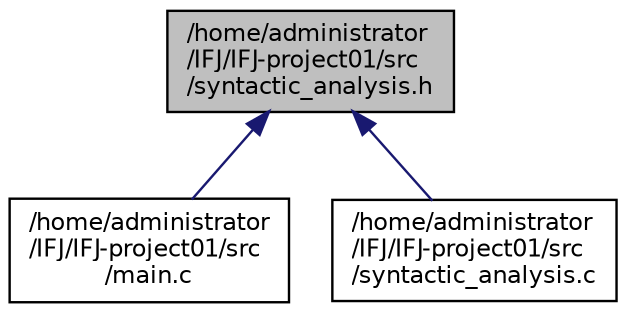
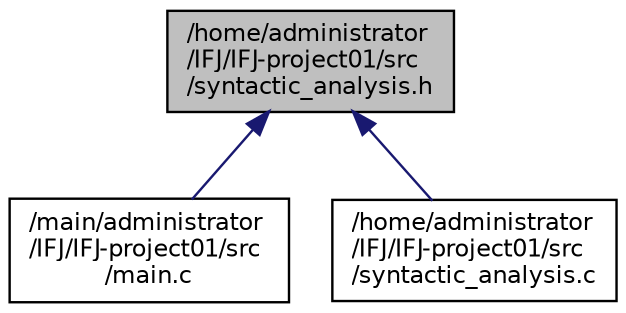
node "/home/administrator /IFJ/IFJ-project01/src /main.c": label "/home/administrator /IFJ/IFJ-project01/src /main.c" -> "/main/administrator /IFJ/IFJ-project01/src /main.c"
